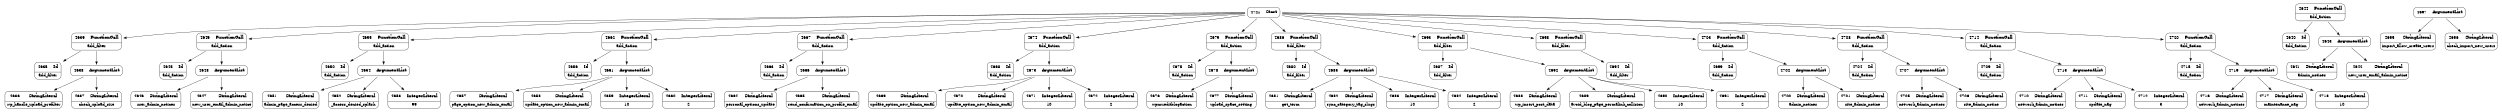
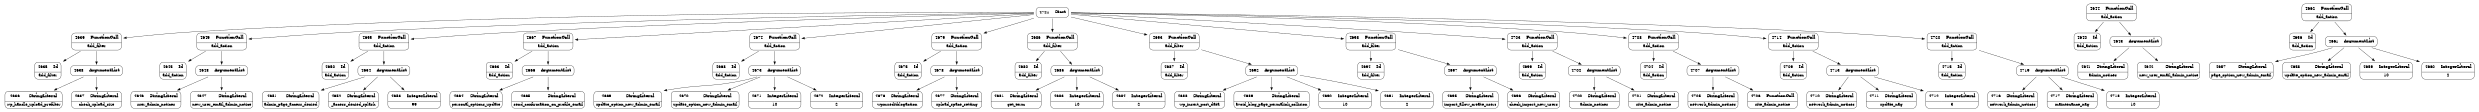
edge "4721" -> "4662": removed
edge "4698" -> "4697": added
node "4706": text "StringLiteral" -> "FunctionCall"
node "4682": removed
